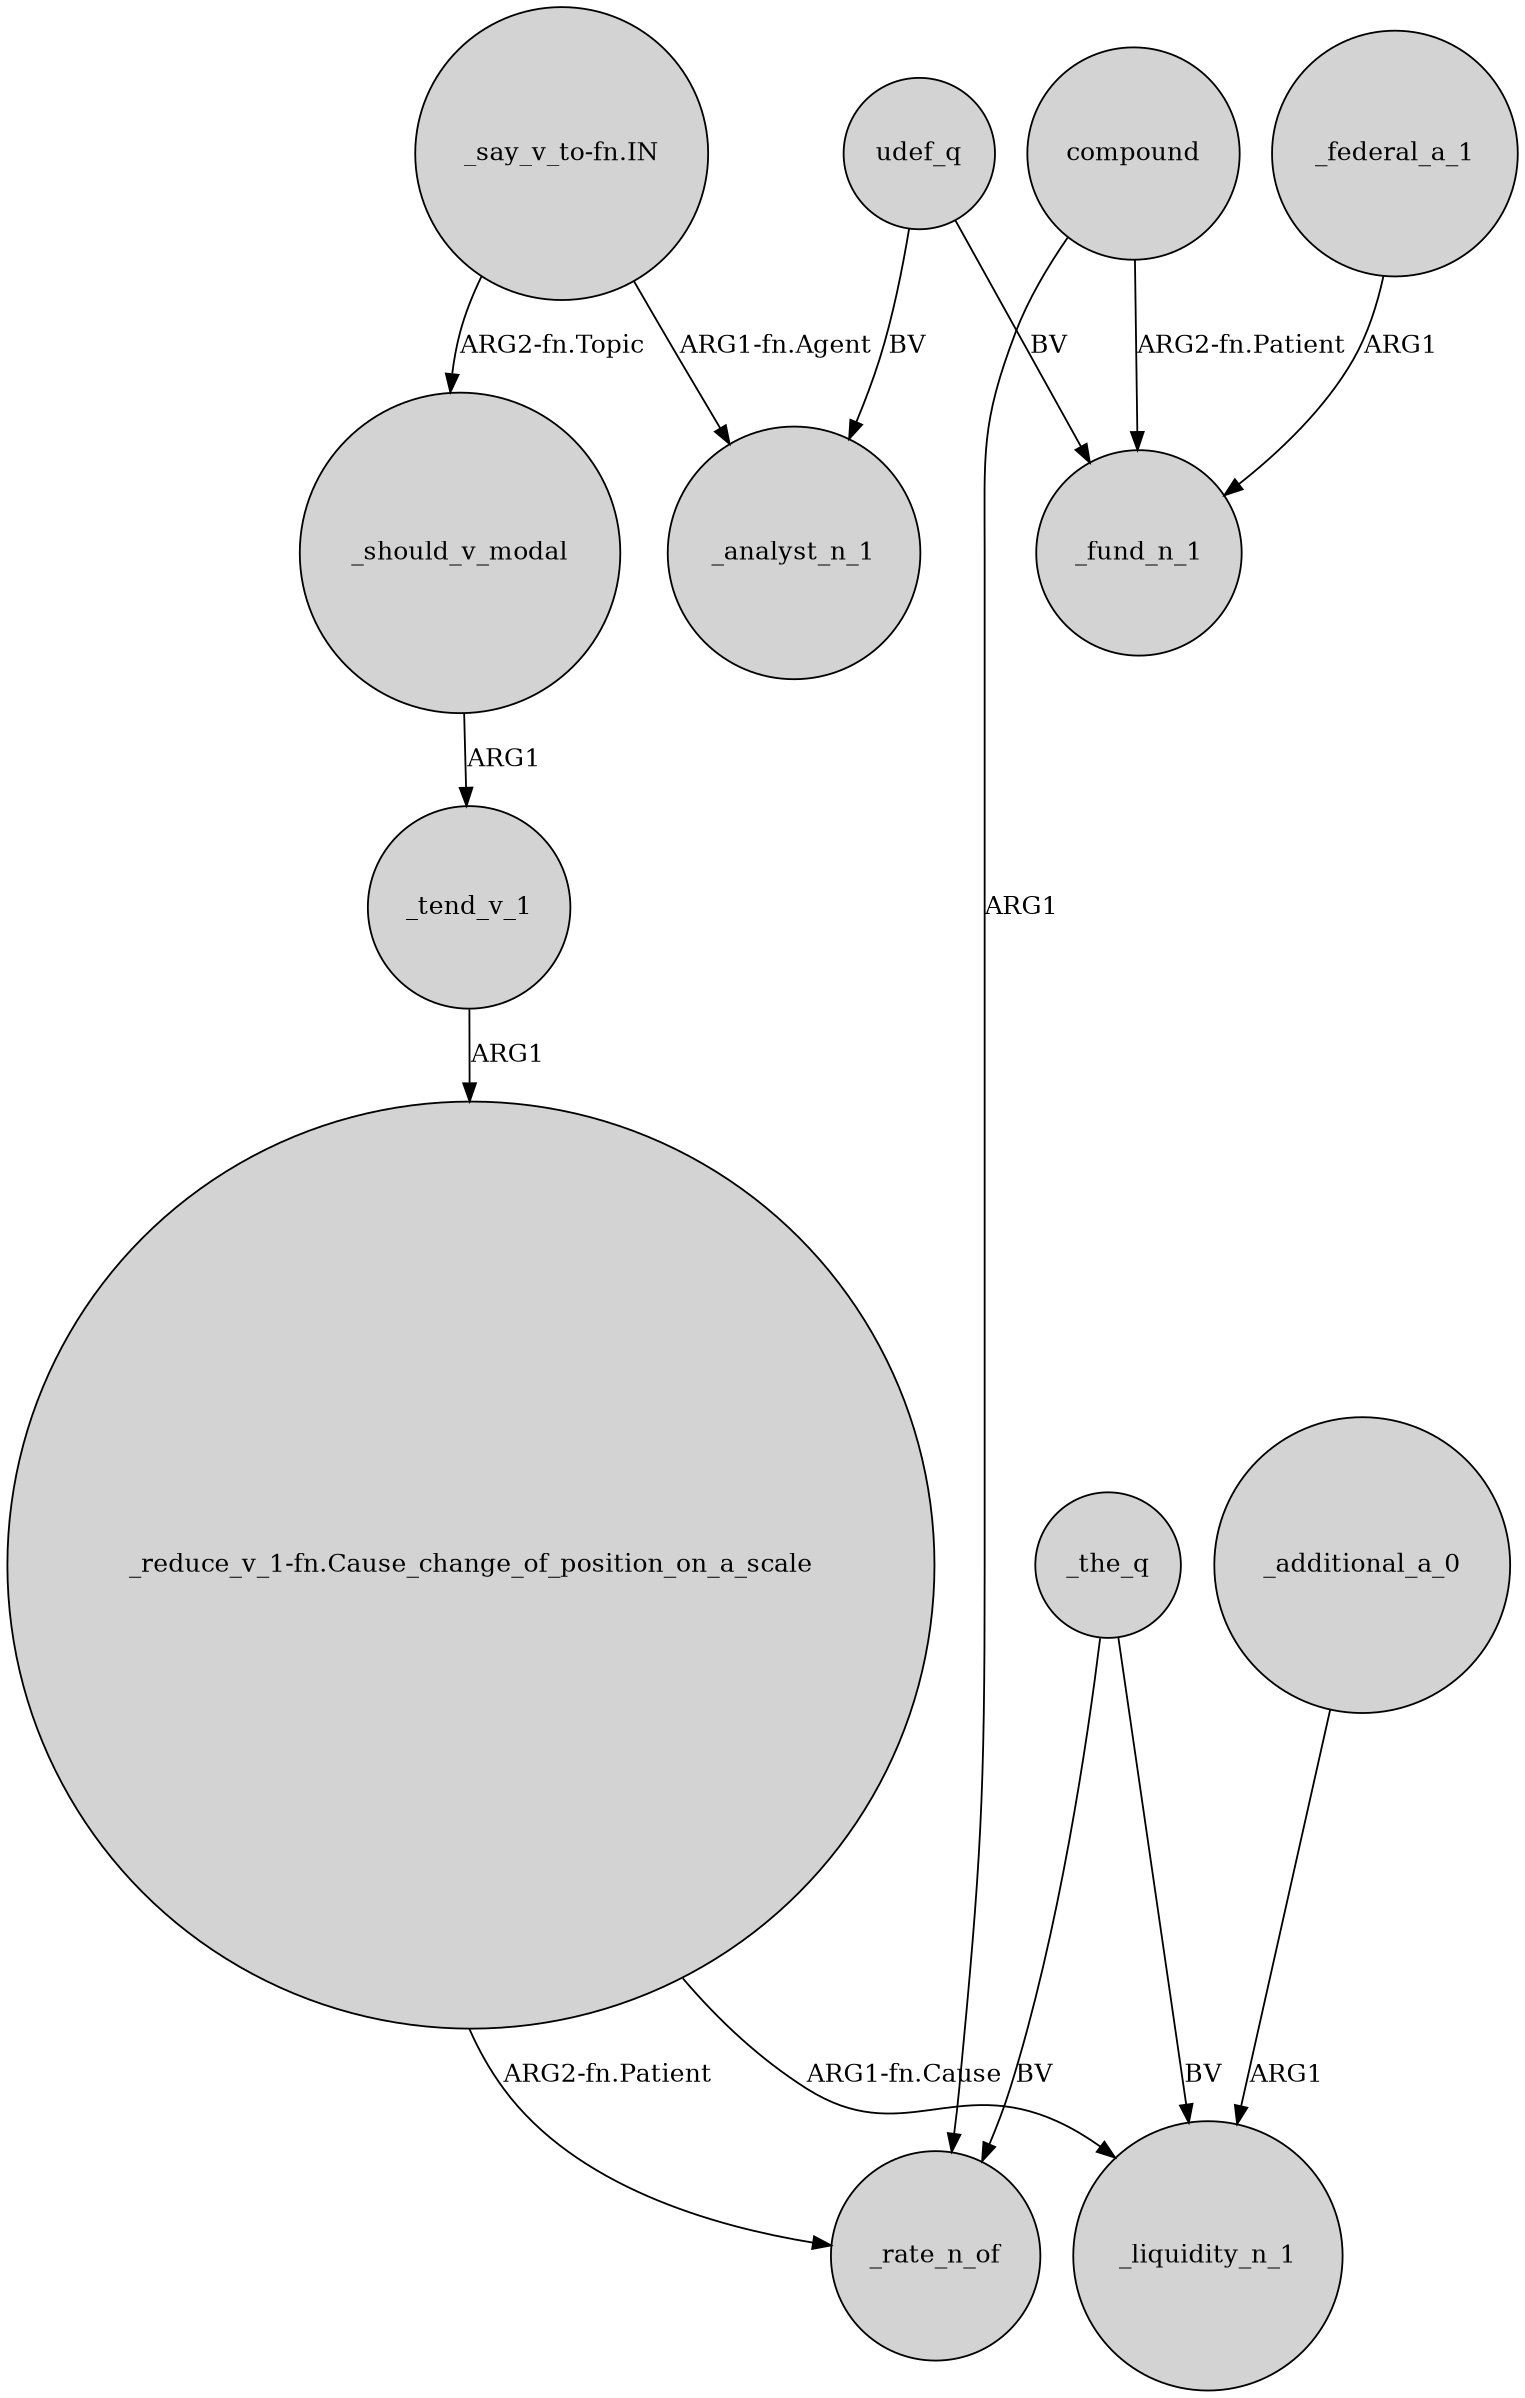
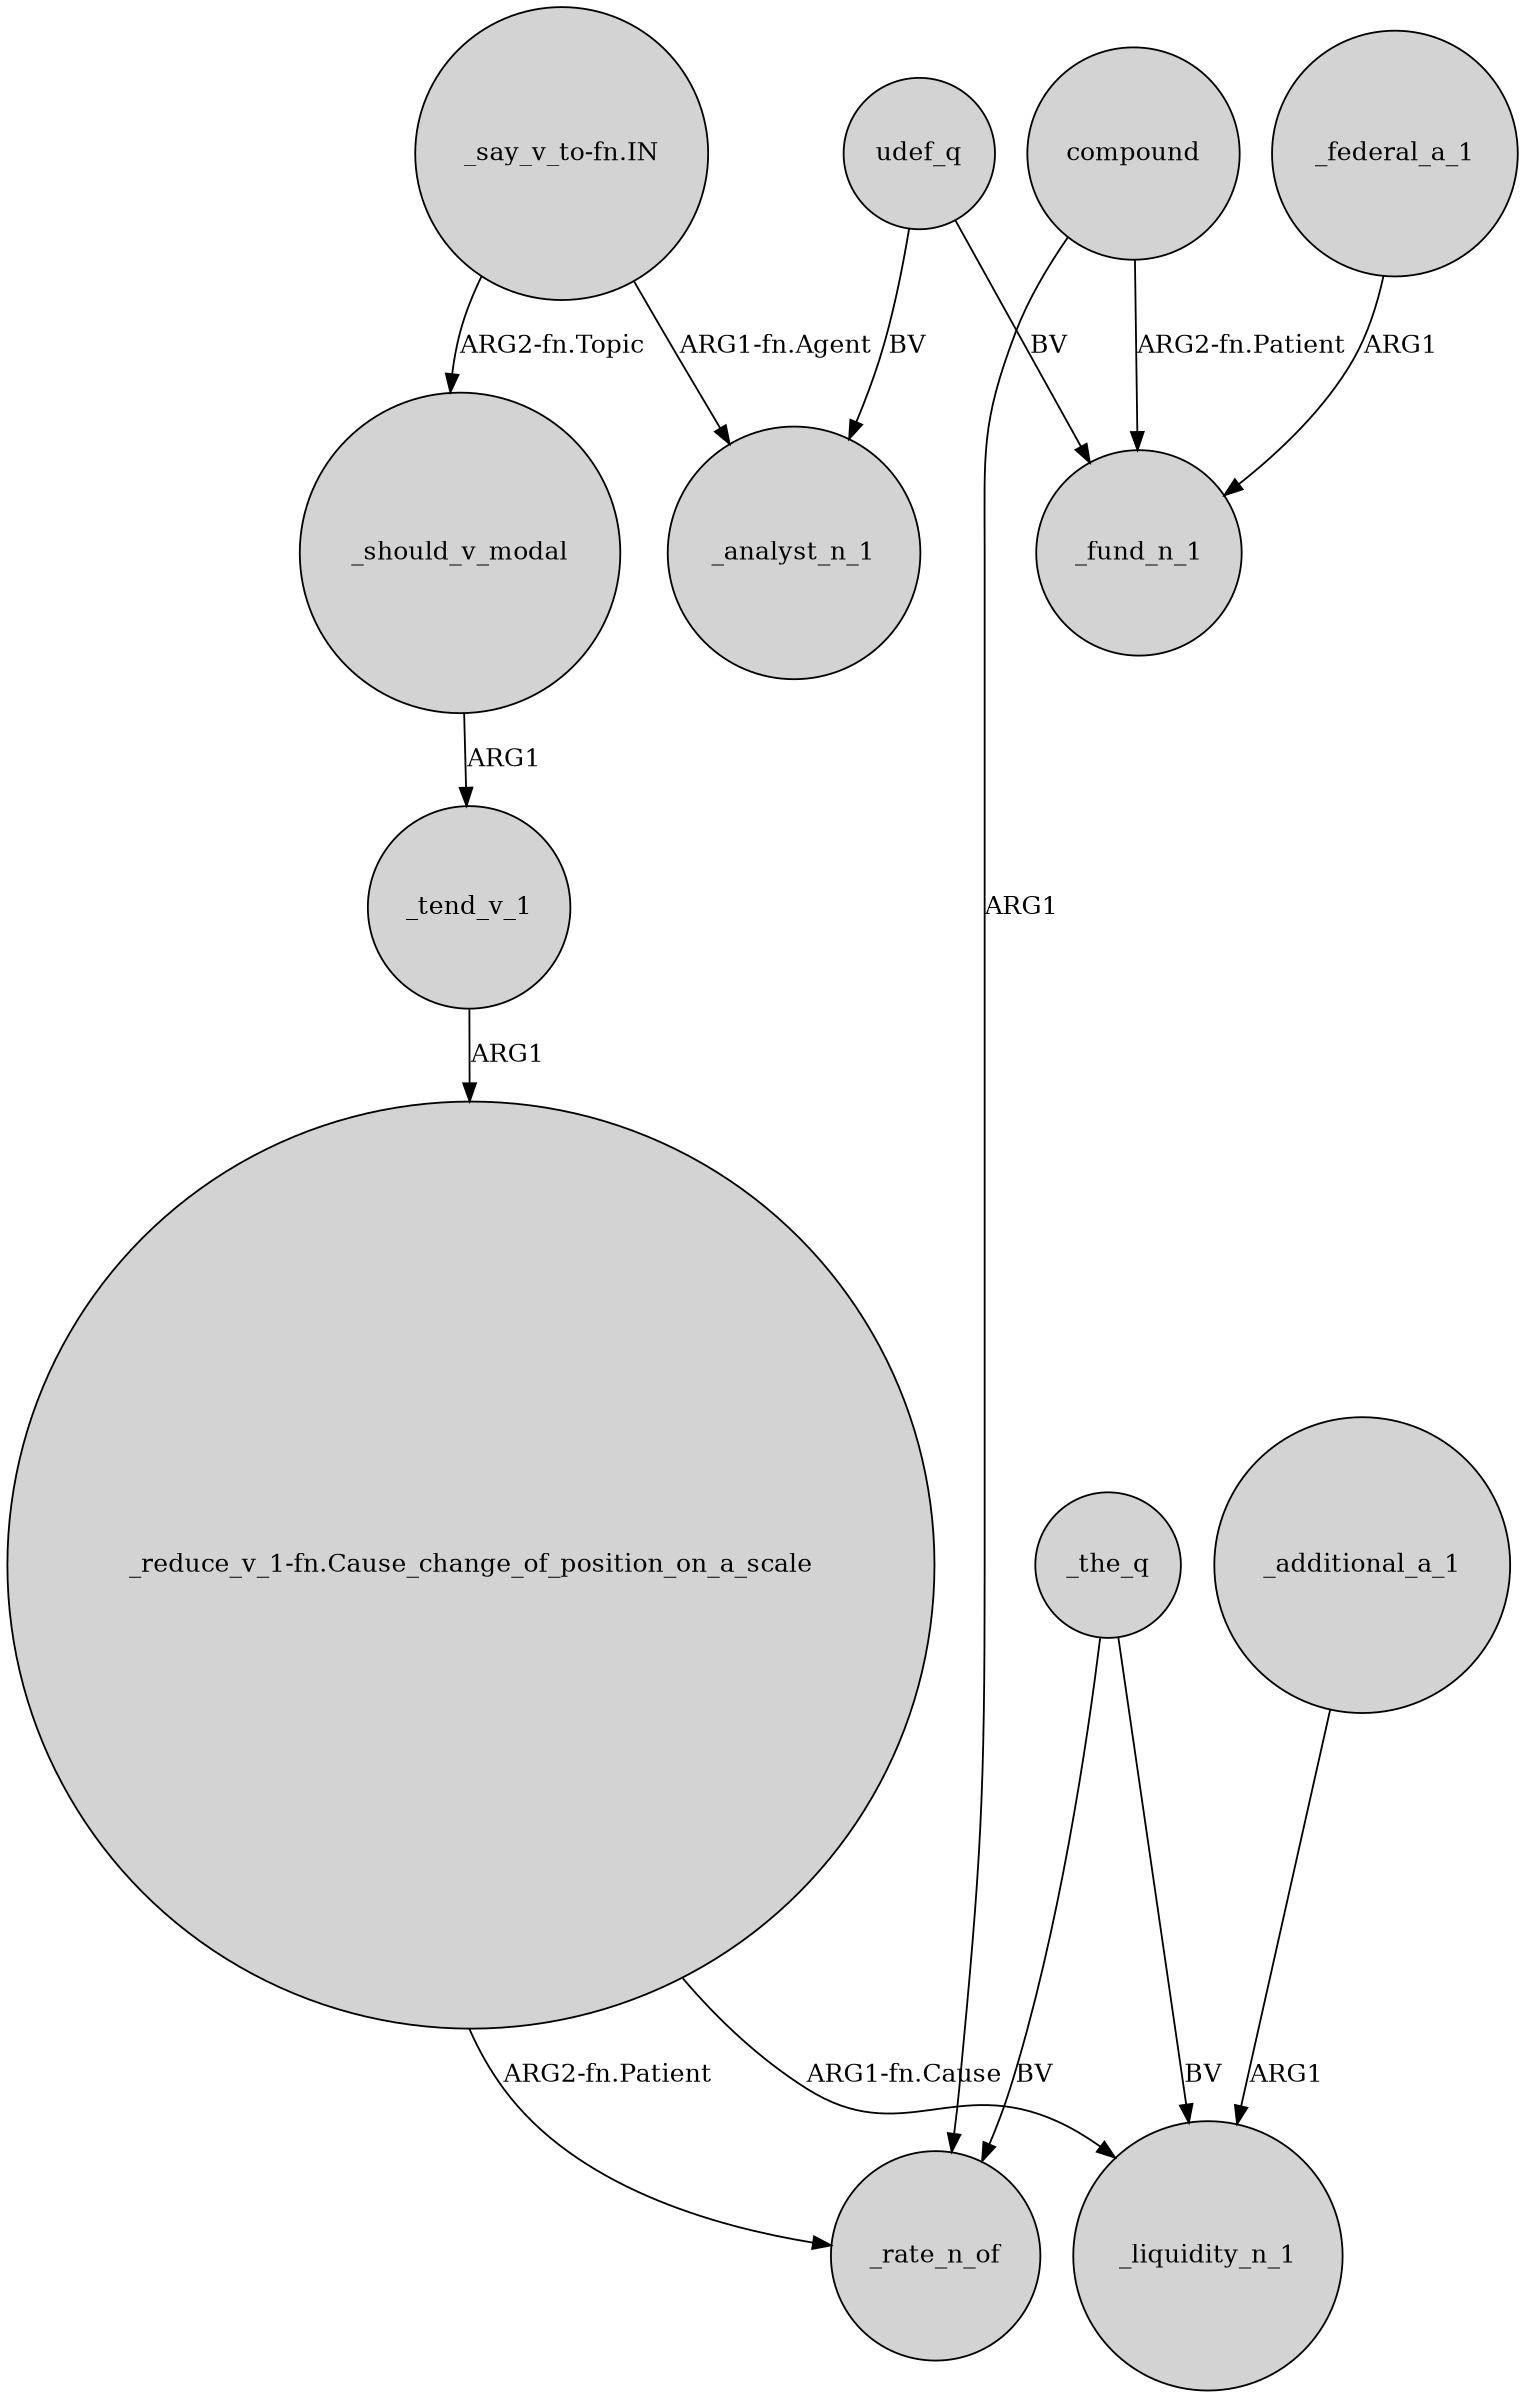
node "_additional_a_0": label "_additional_a_0" -> "_additional_a_1"
